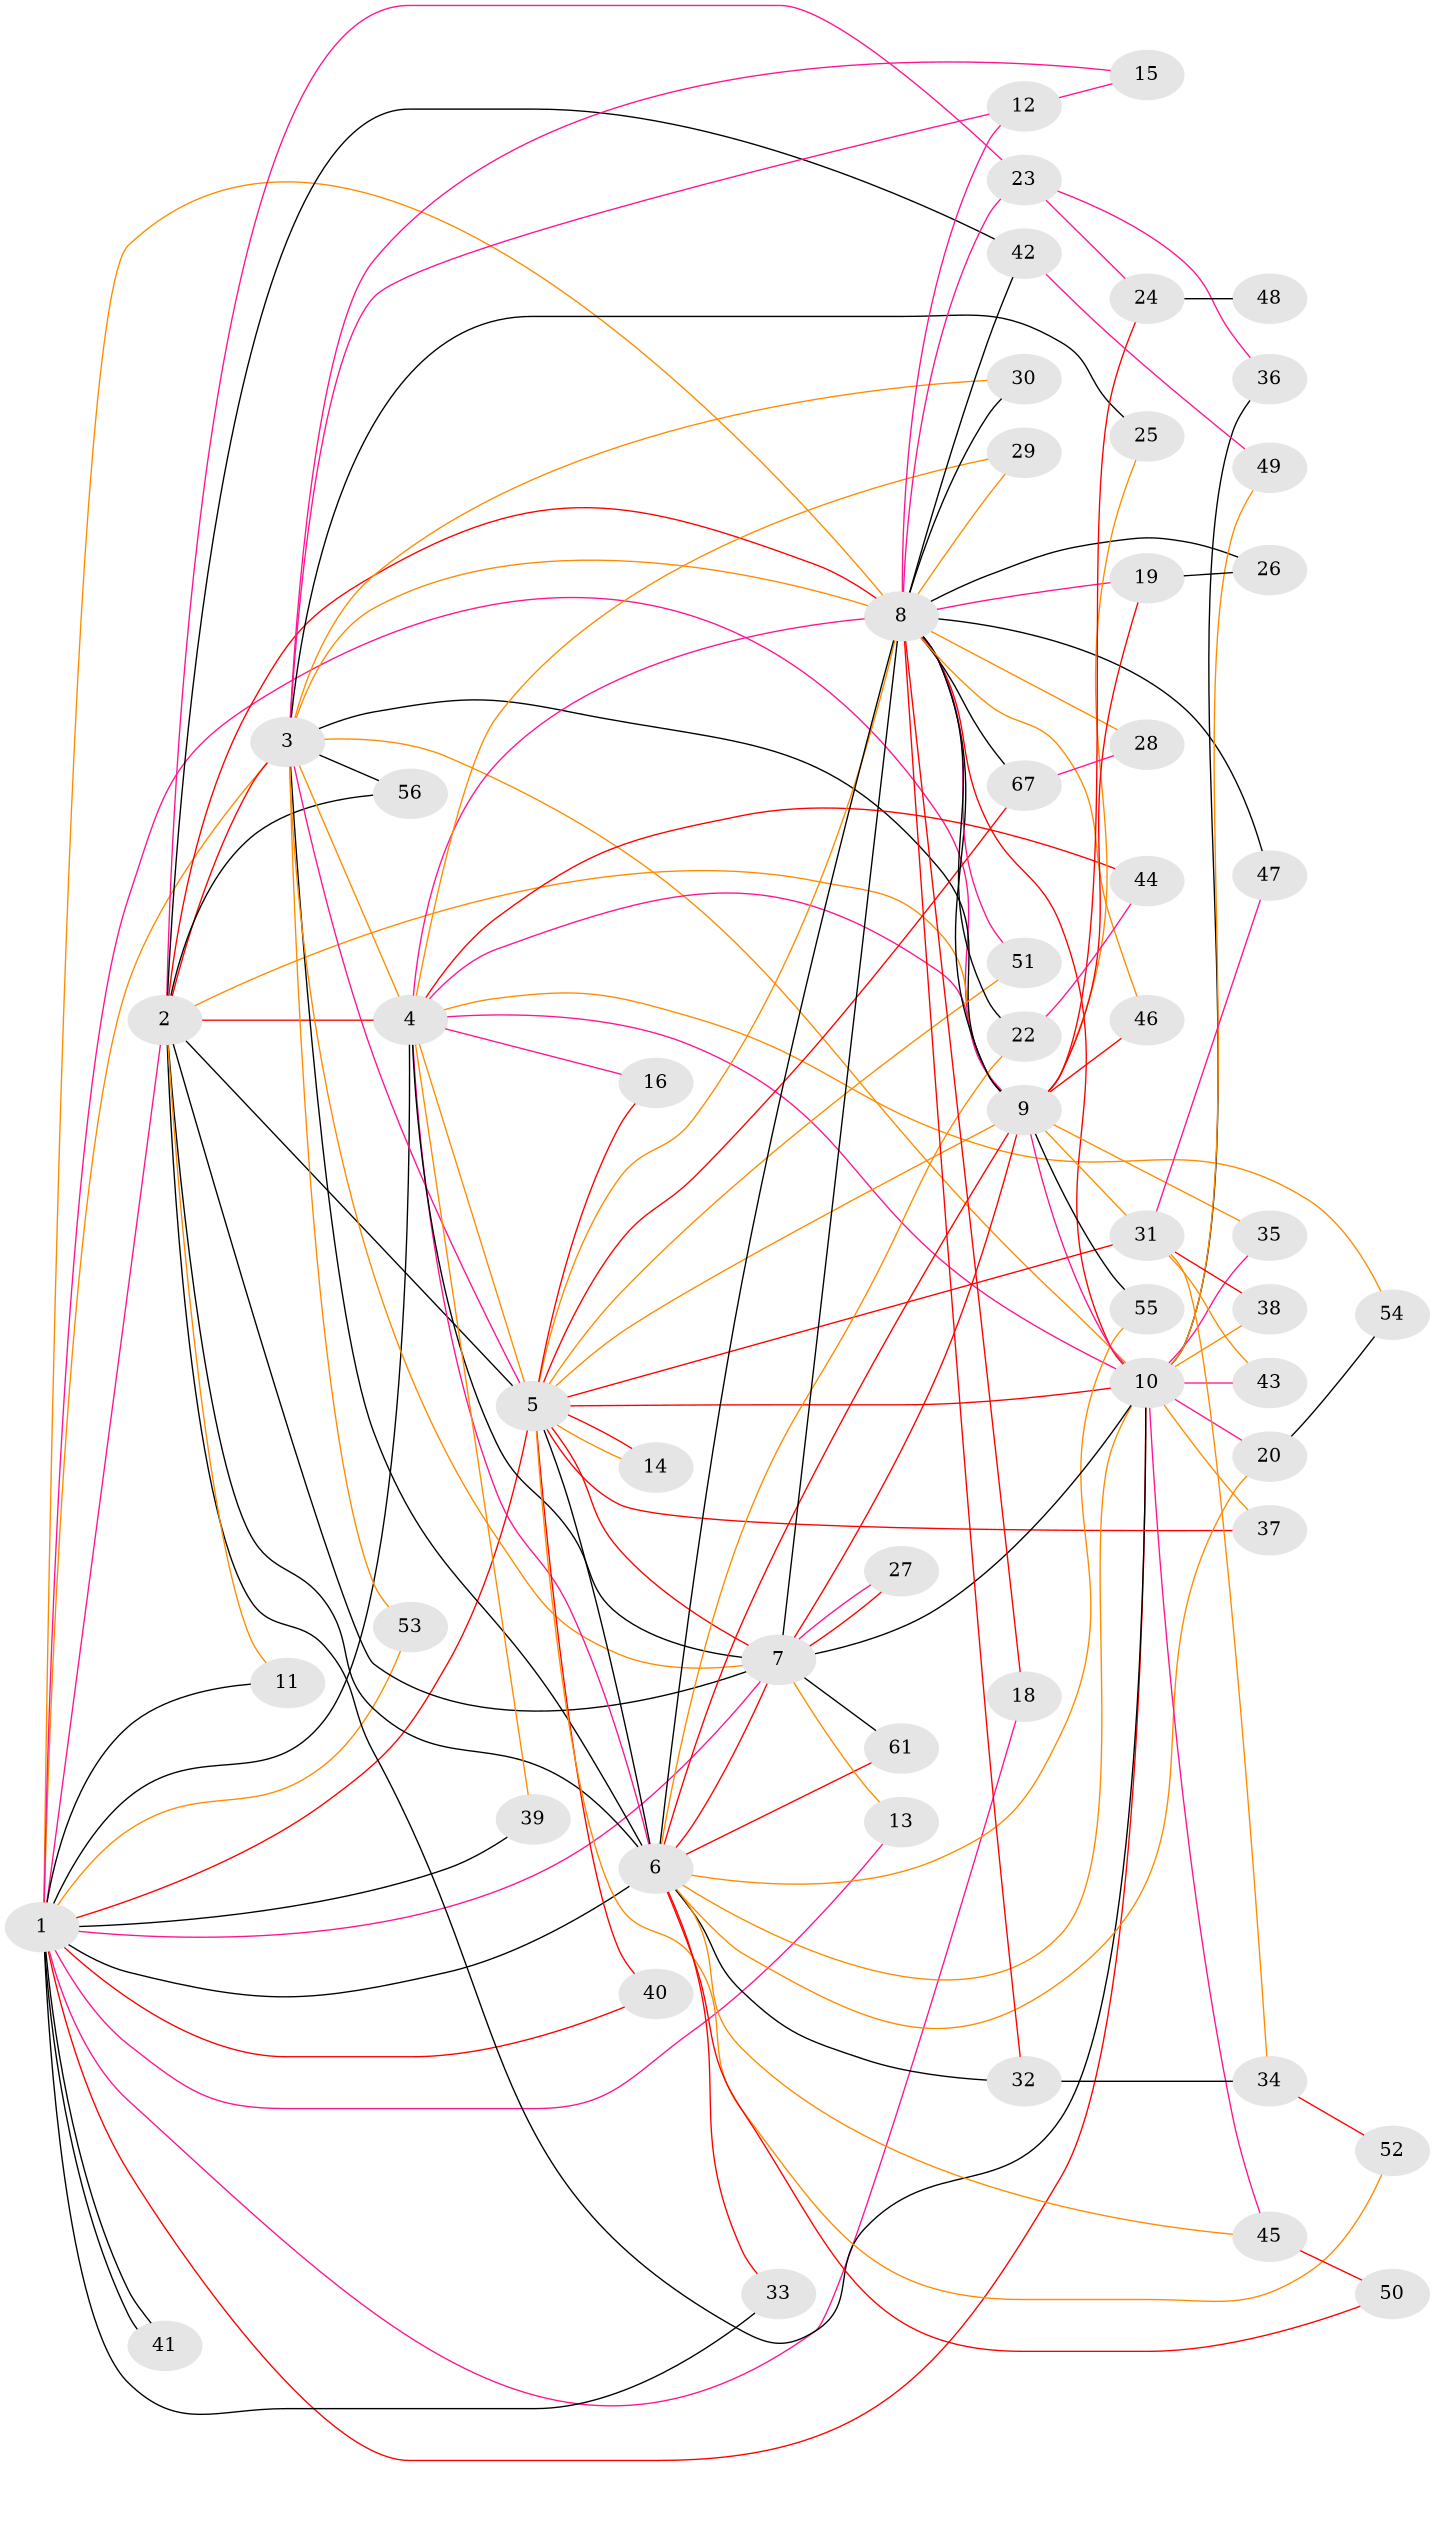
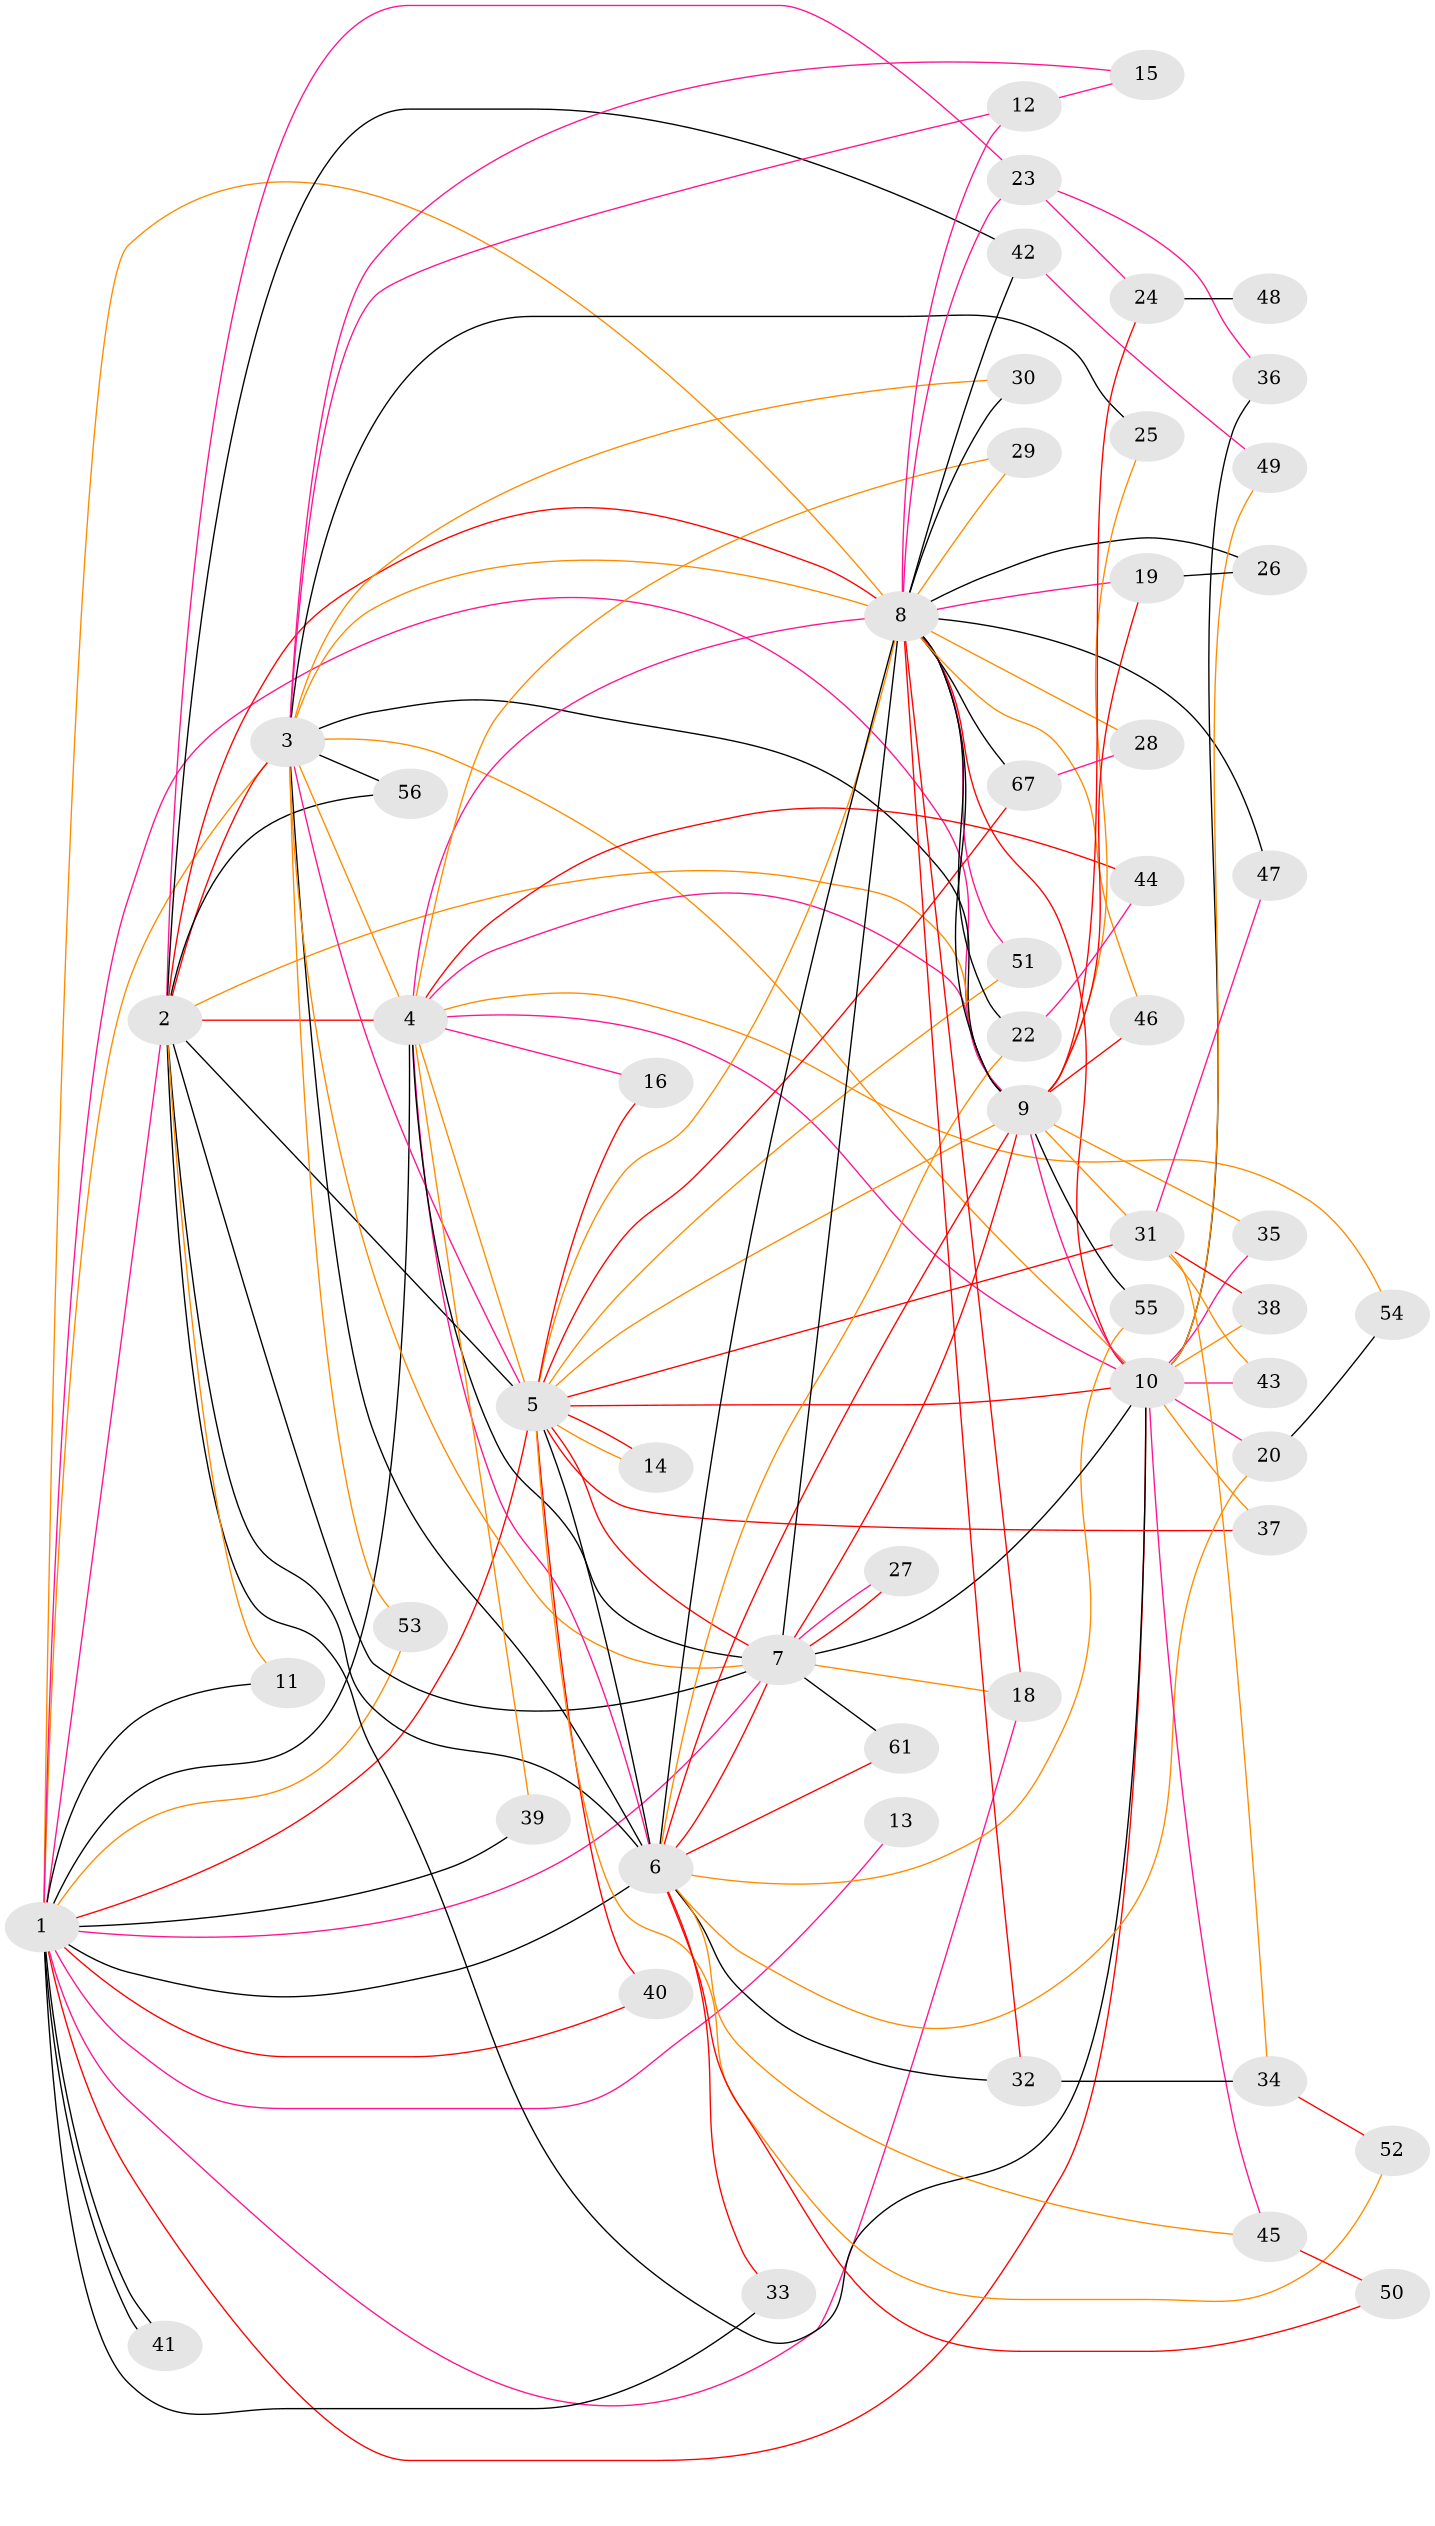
edge "7" -- "13": now "7" -- "18"
edge "10" -- "6": removed
